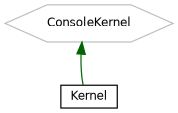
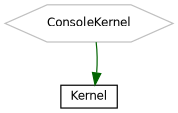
edge "Kernel" -> "ConsoleKernel": reversed
